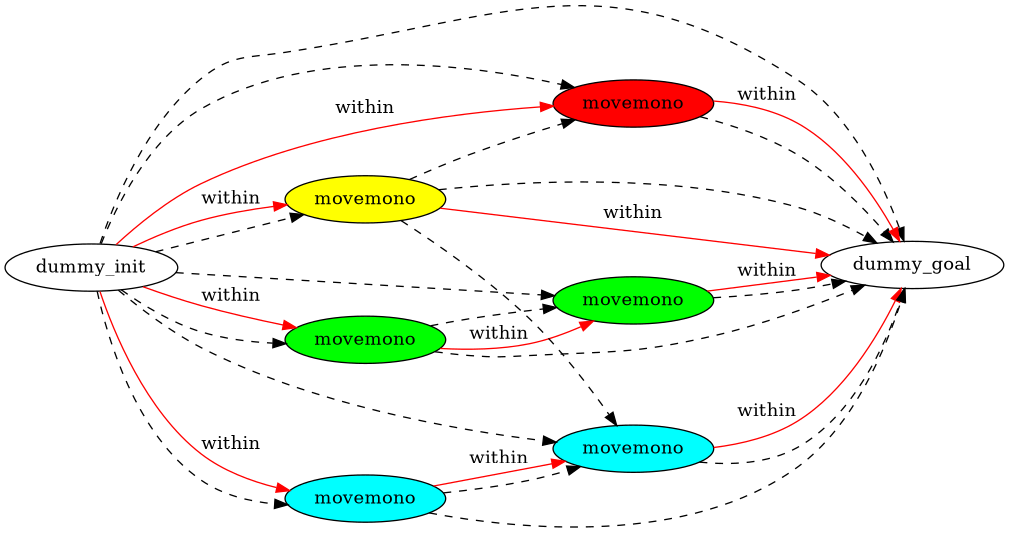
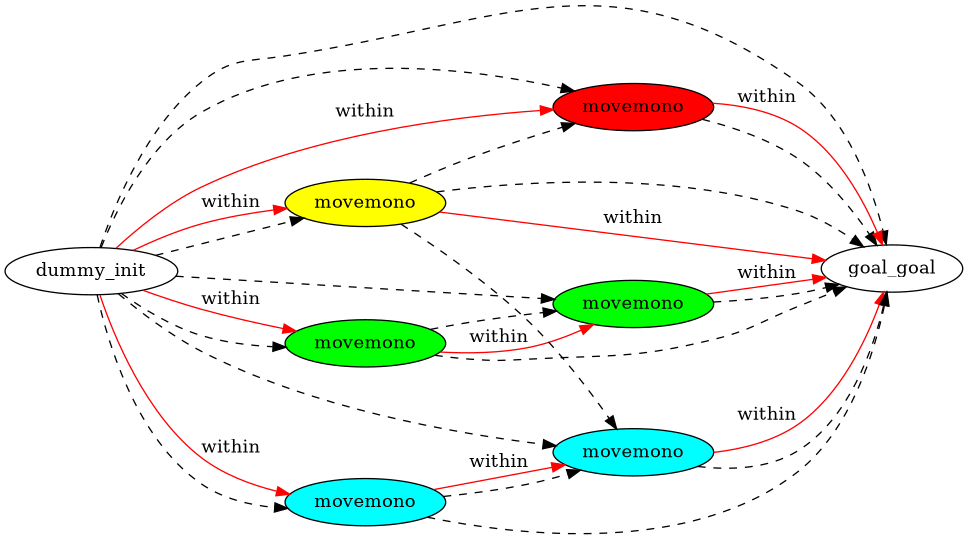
node "dummy_goal": label "dummy_goal" -> "goal_goal"
